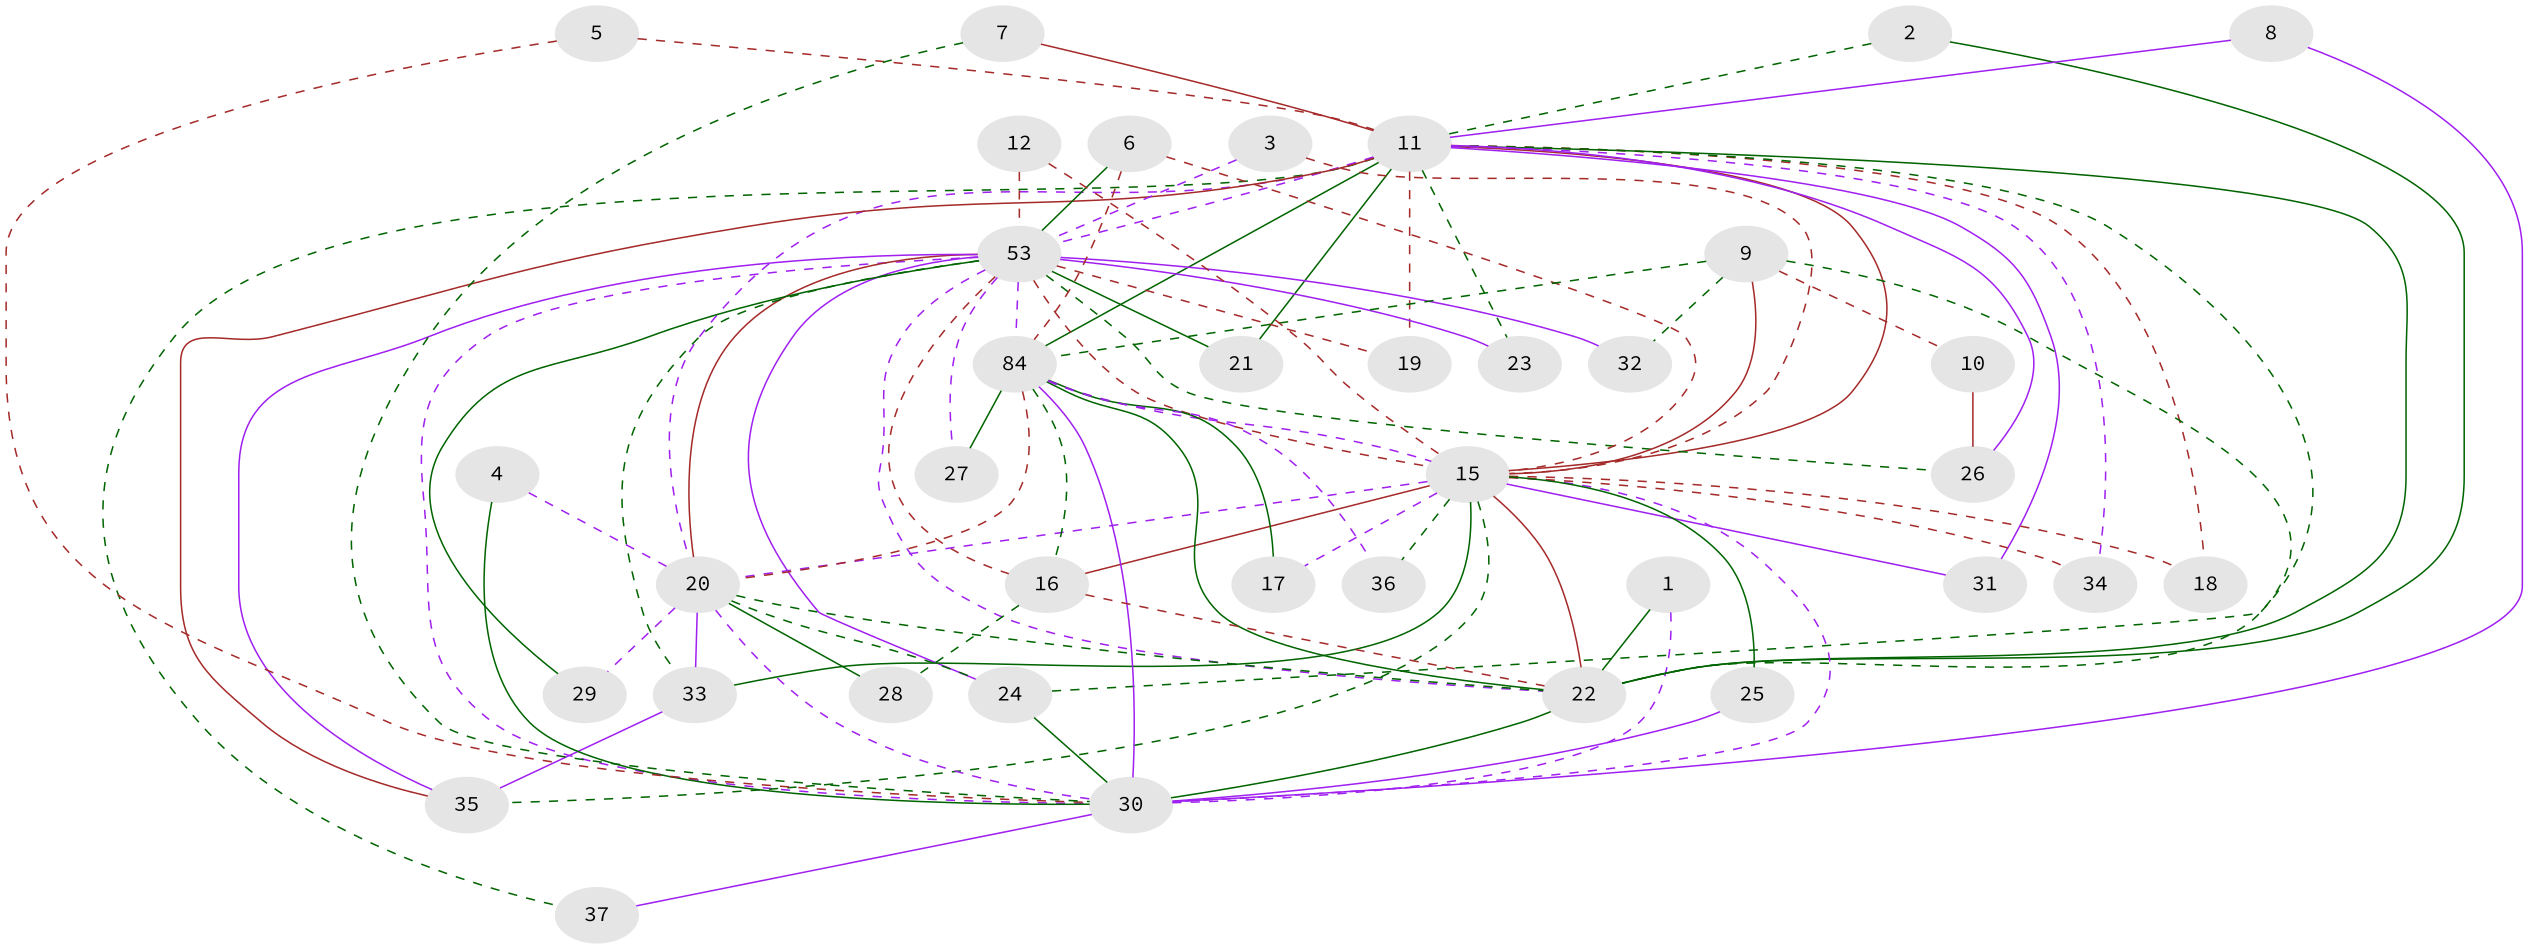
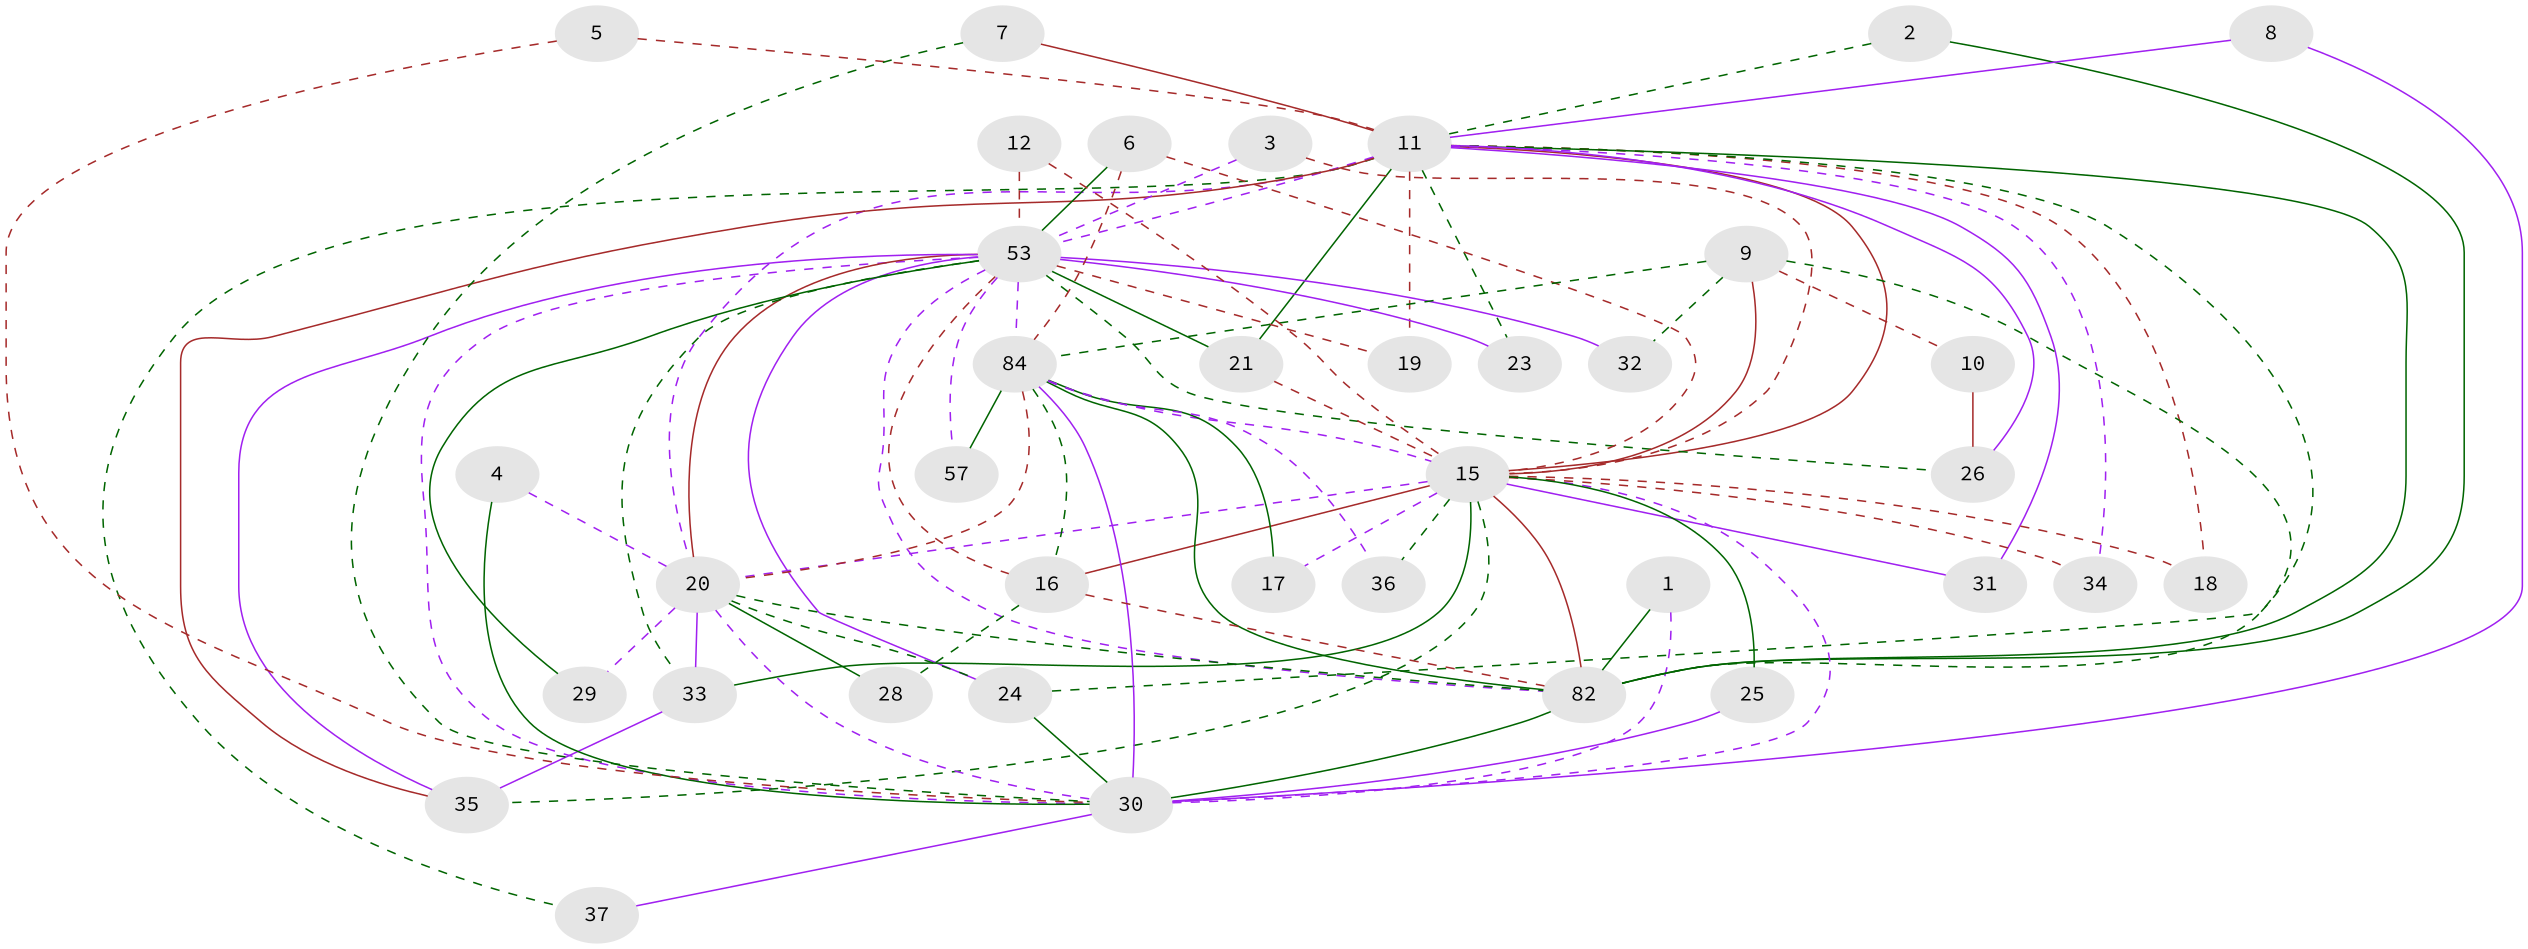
edge "11" -- "84": removed
edge "53" -- "15": now "21" -- "15"
node "27": label "27" -> "57"
node "22": label "22" -> "82"
